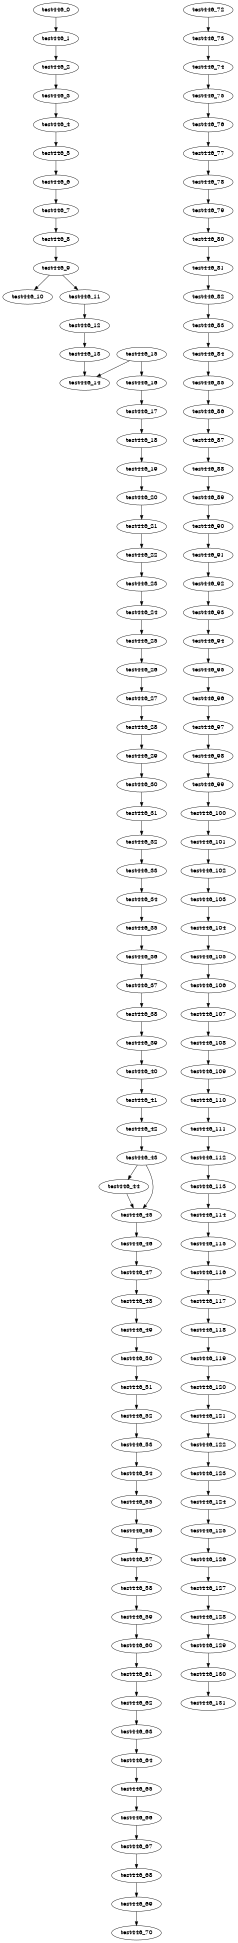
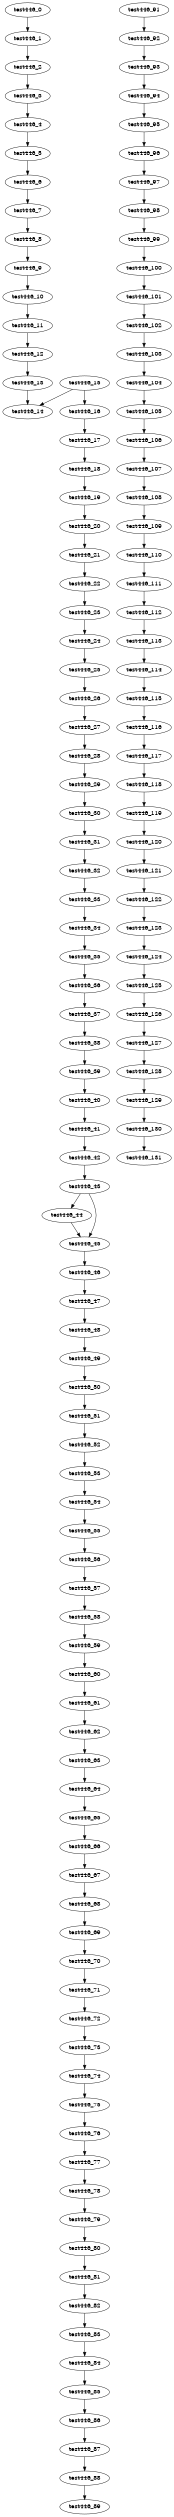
edge "test446_9" -> "test446_11": now "test446_10" -> "test446_11"
node "test446_90": removed
node "test446_71": added
